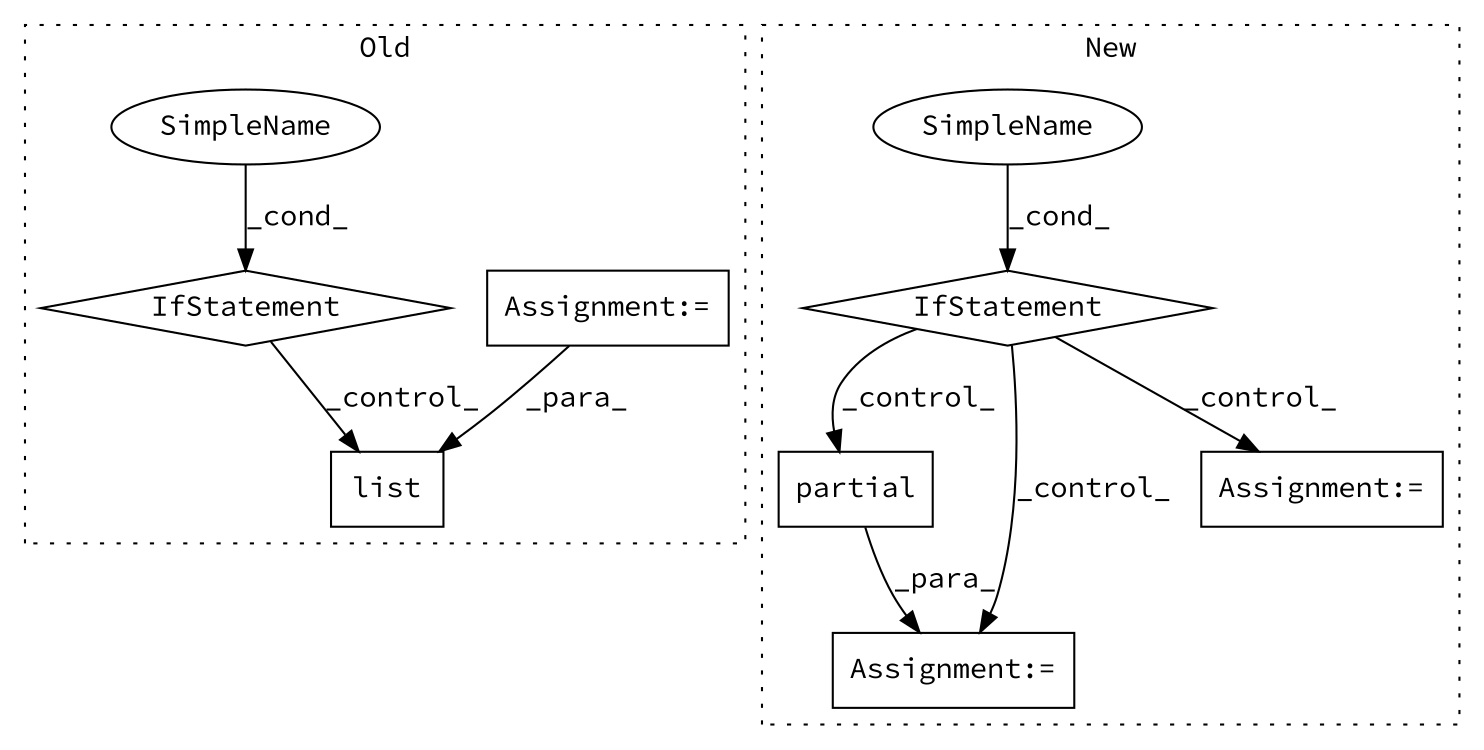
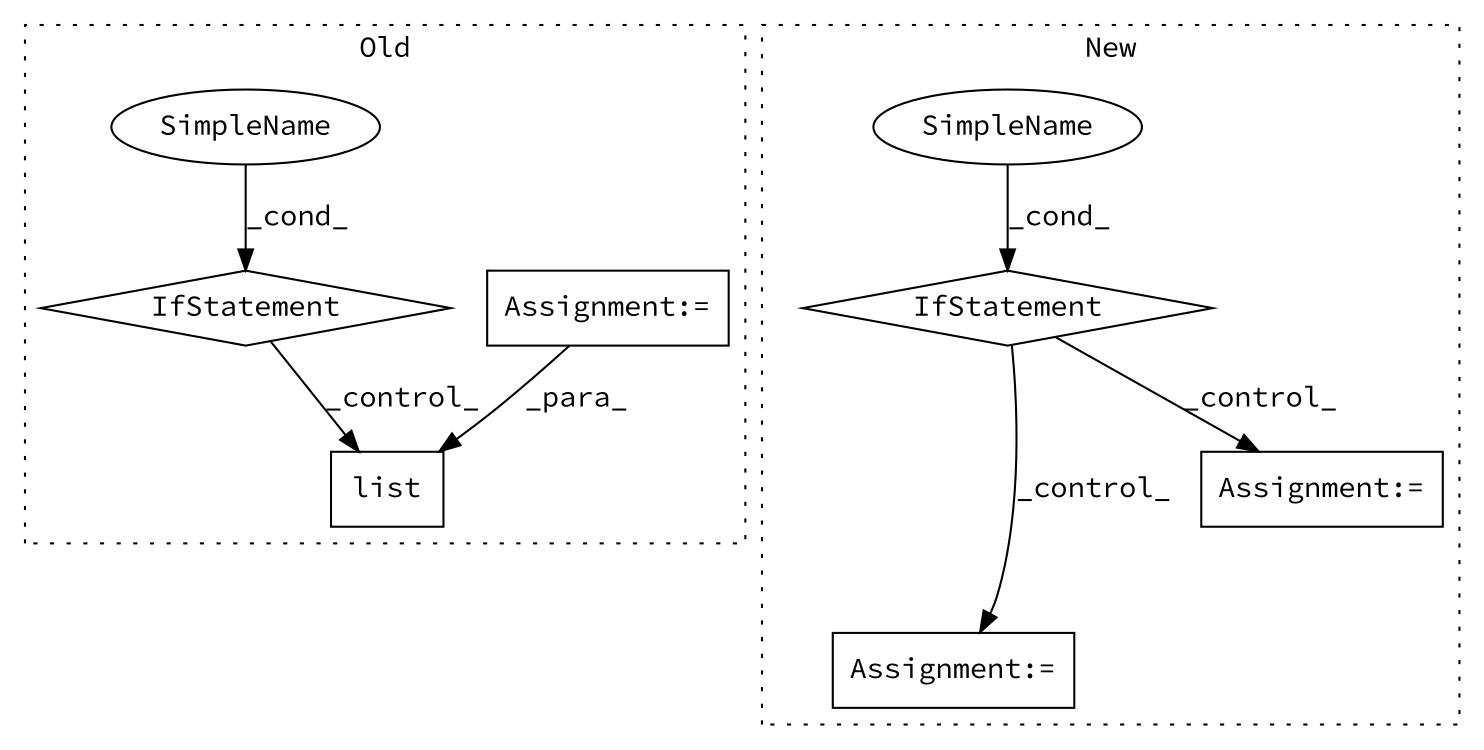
node "partial": removed
